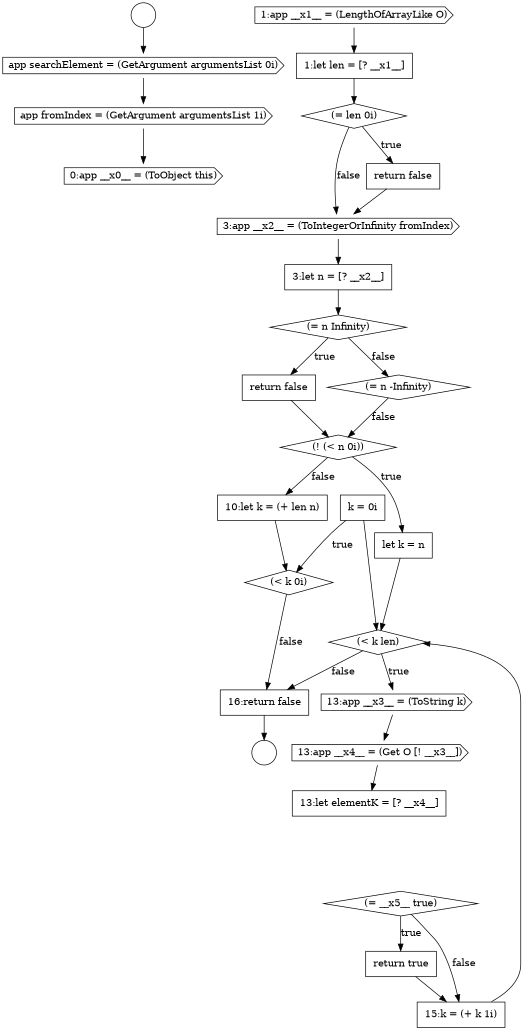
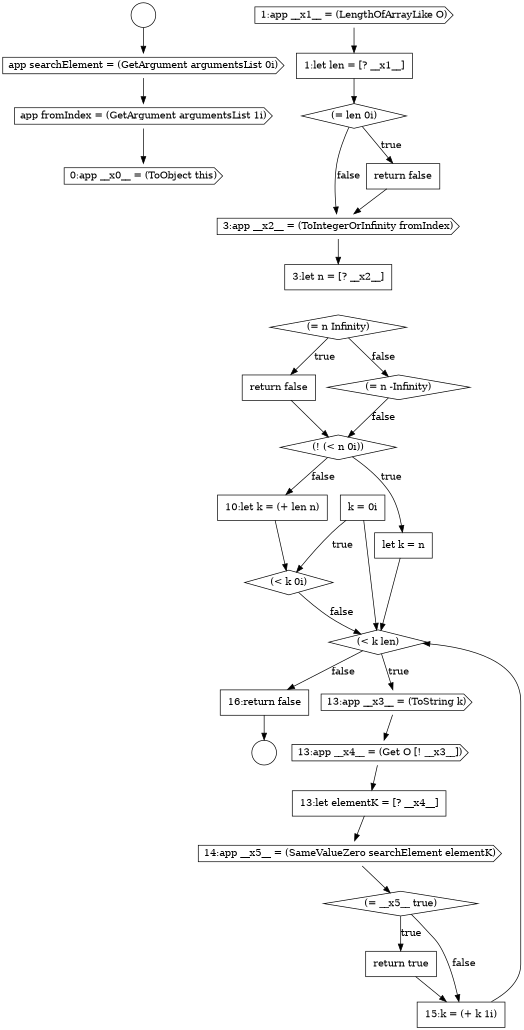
edge "3:let n = [? __x2__]" -> "(= n Infinity)": removed
edge "(< k 0i)" -> "16:return false": now "(< k 0i)" -> "(< k len)"
node "14:app __x5__ = (SameValueZero searchElement elementK)": added
